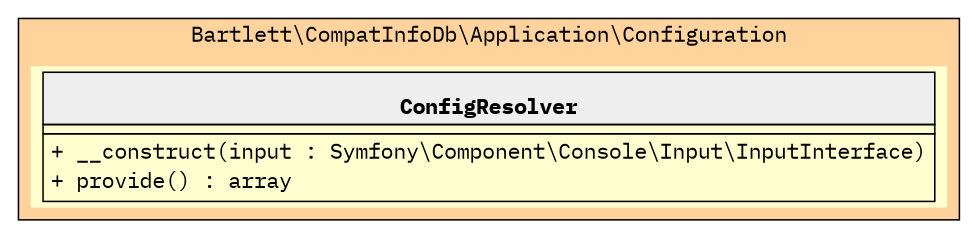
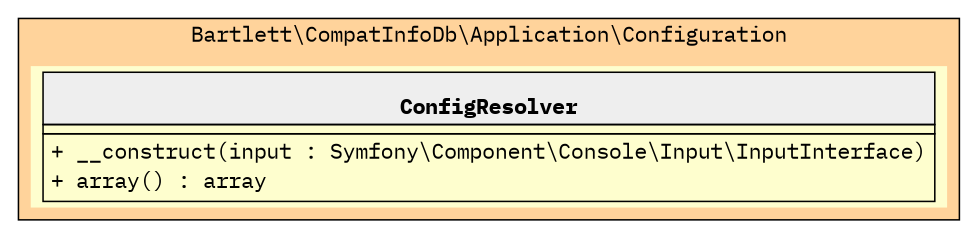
node "ConfigResolver": text "+ provide() : array" -> "+ array() : array"
